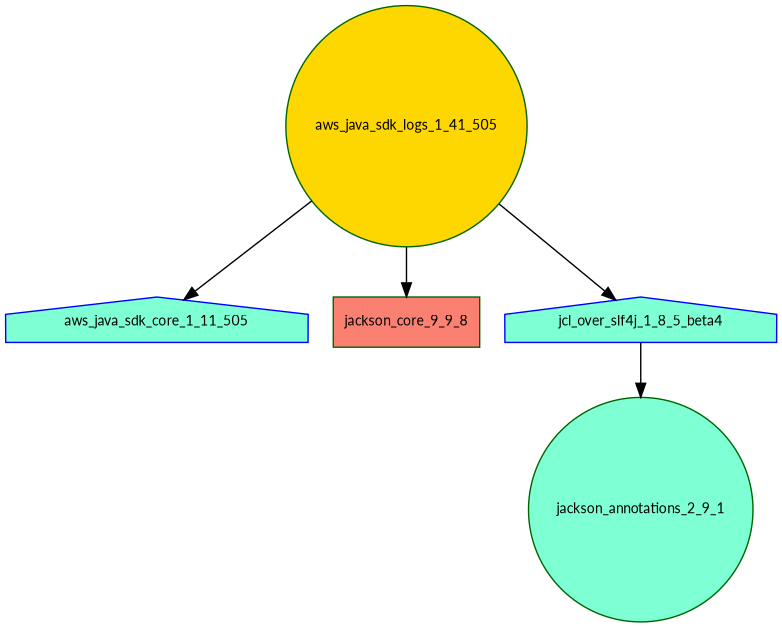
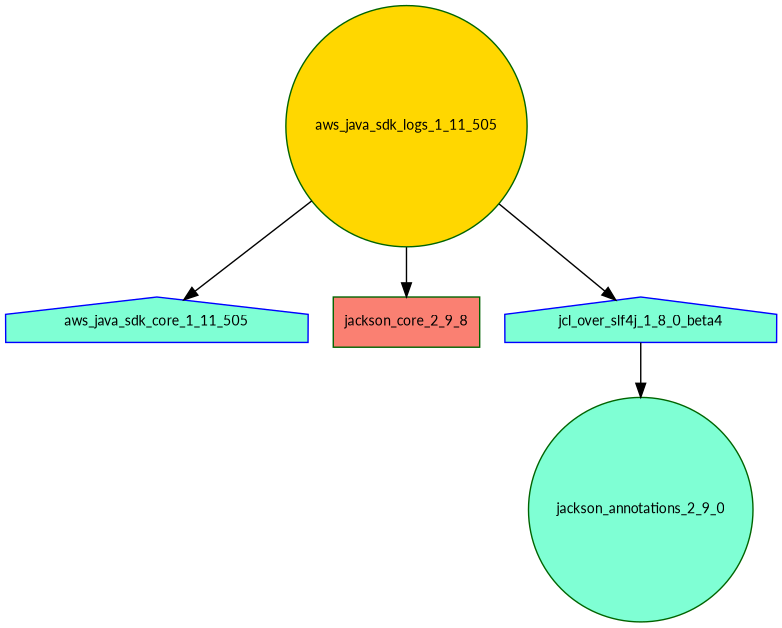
node "aws_java_sdk_logs_1_41_505": label "aws_java_sdk_logs_1_41_505" -> "aws_java_sdk_logs_1_11_505"
node "jackson_core_9_9_8": label "jackson_core_9_9_8" -> "jackson_core_2_9_8"
node "jcl_over_slf4j_1_8_5_beta4": label "jcl_over_slf4j_1_8_5_beta4" -> "jcl_over_slf4j_1_8_0_beta4"
node "jackson_annotations_2_9_1": label "jackson_annotations_2_9_1" -> "jackson_annotations_2_9_0"
